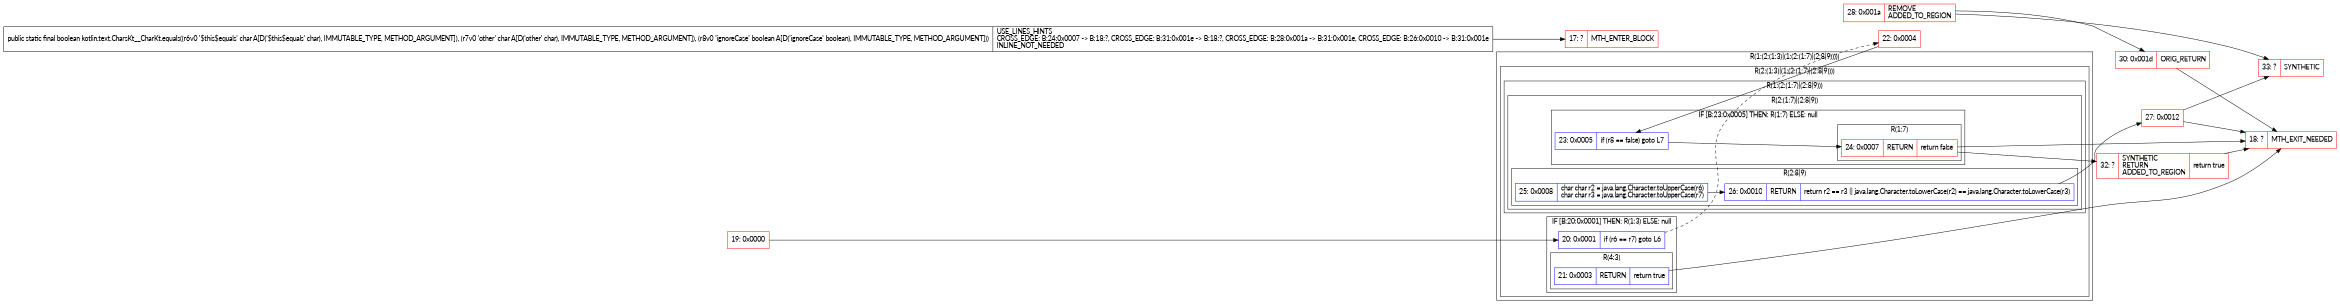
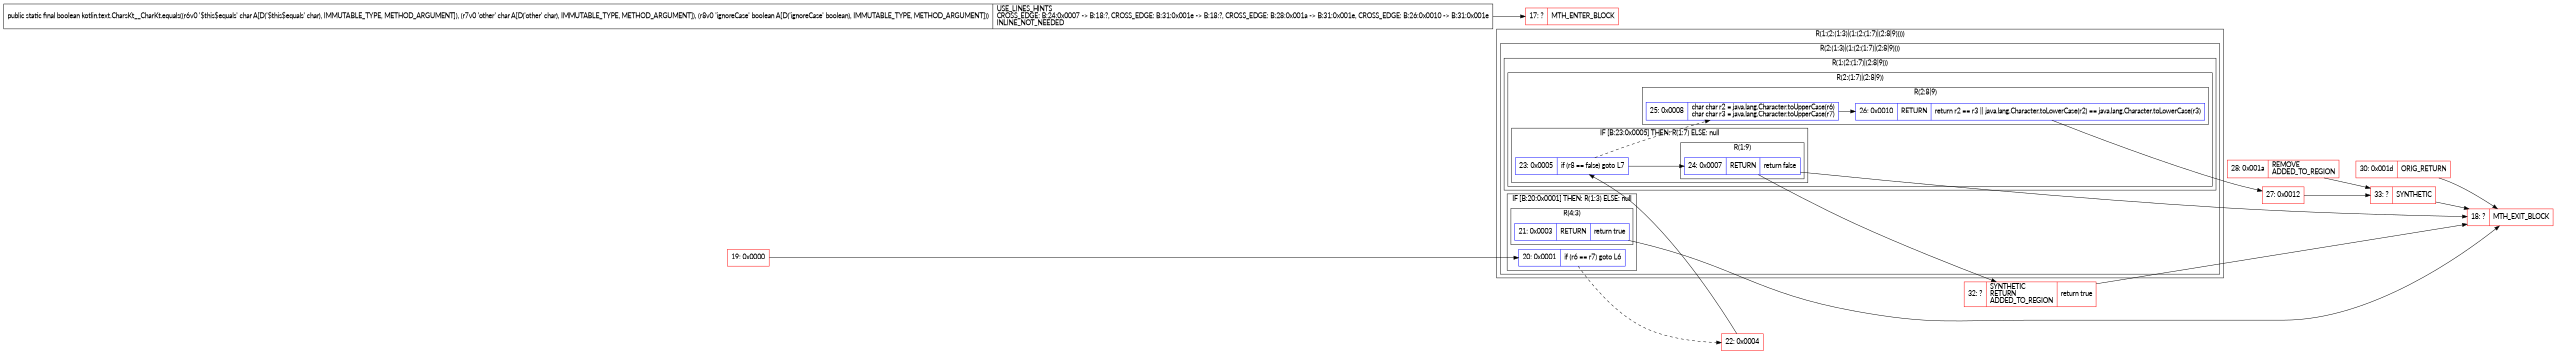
edge "28: 0x001a" -> "30: 0x001d": removed
edge "27: 0x0012" -> "18: ?": now "33: ?" -> "18: ?"
cluster "R(1:7)": label "R(1:7)" -> "R(1:9)"
edge "23: 0x0005" -> "25: 0x0008": added
node "18: ?": text "MTH_EXIT_NEEDED" -> "MTH_EXIT_BLOCK"
node "24: 0x0007": color red -> blue
